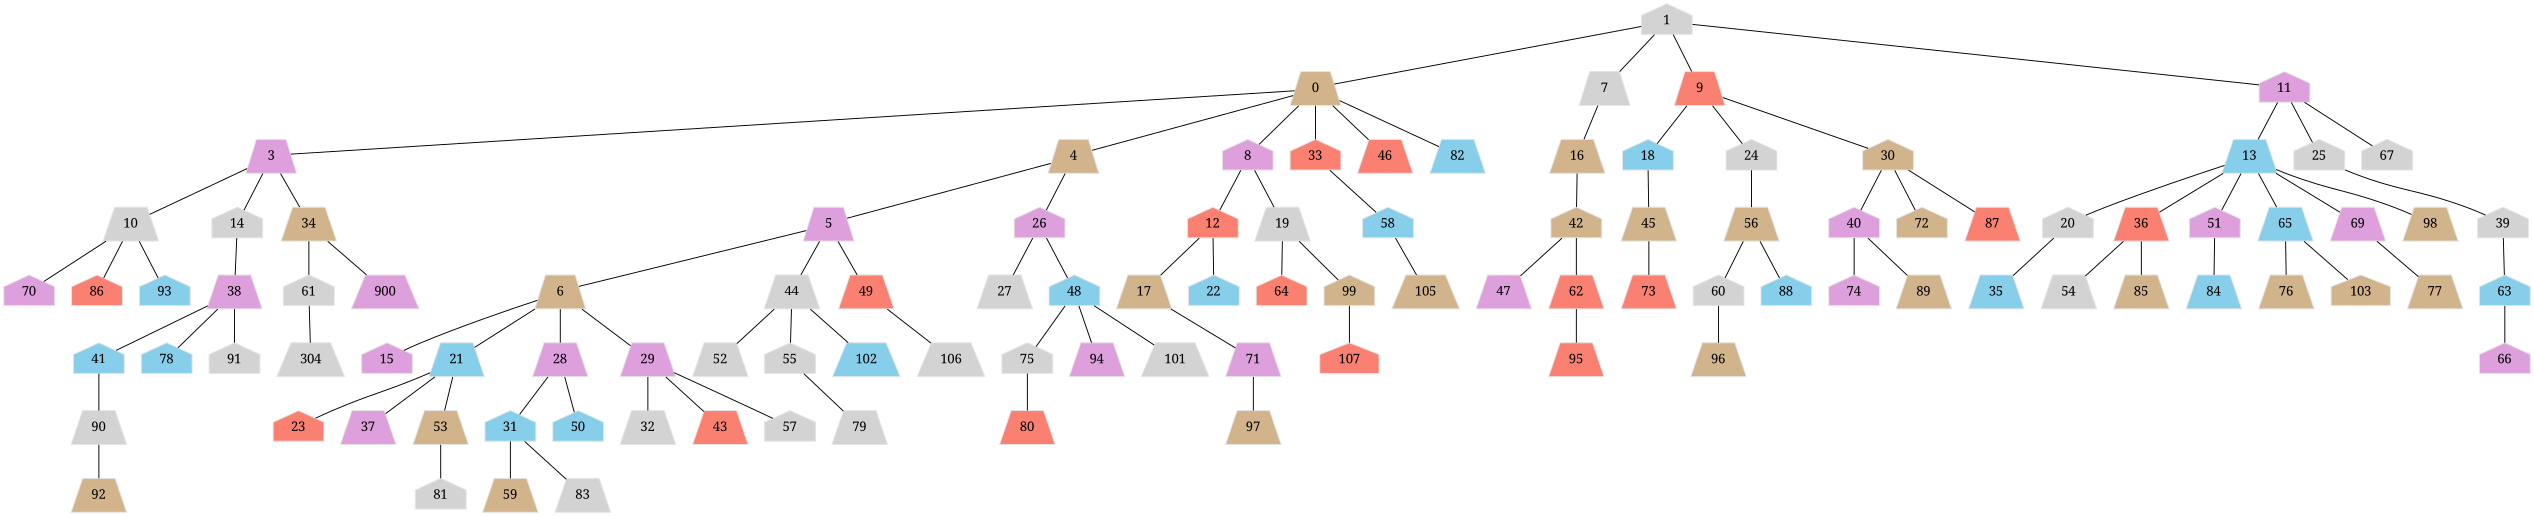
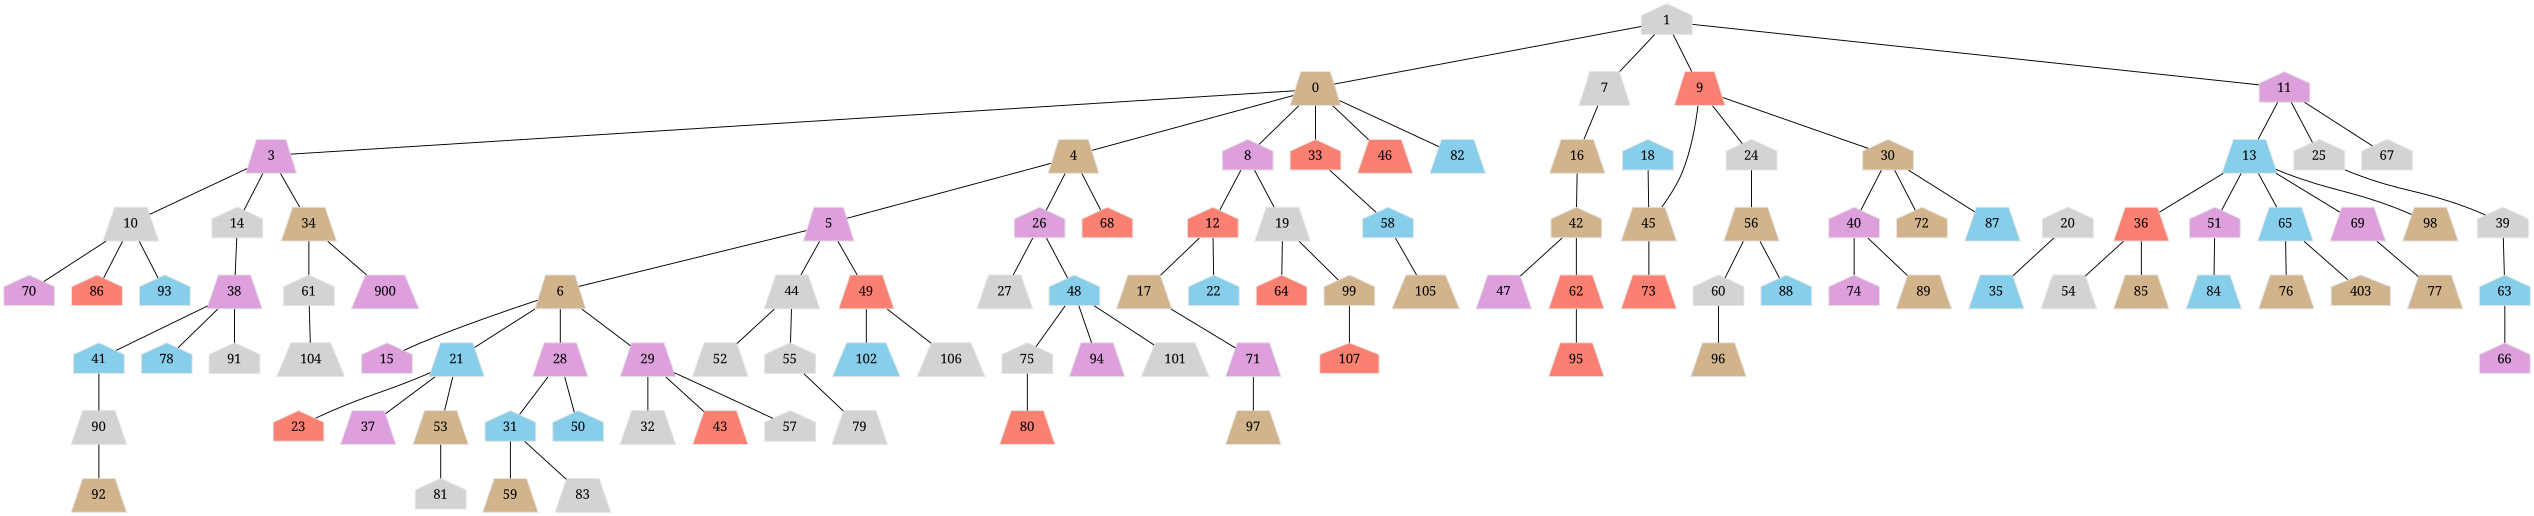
edge "9" -- "18": now "9" -- "45"
edge "13" -- "20": removed
node "68": added
node "87": fillcolor salmon -> skyblue
node "103": label "103" -> "403"
edge "44" -- "102": now "49" -- "102"
node "304": label "304" -> "104"
